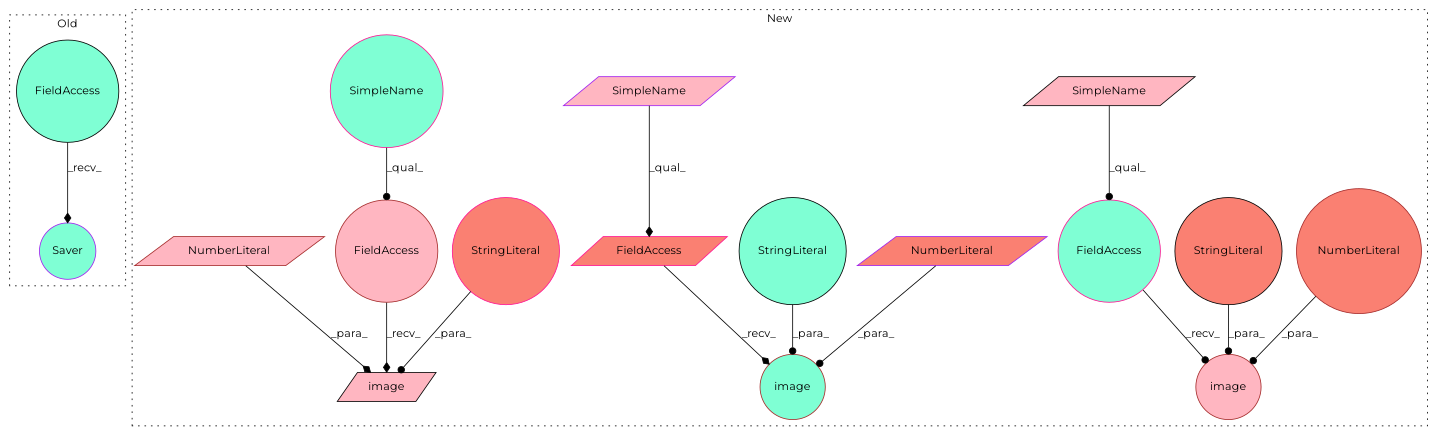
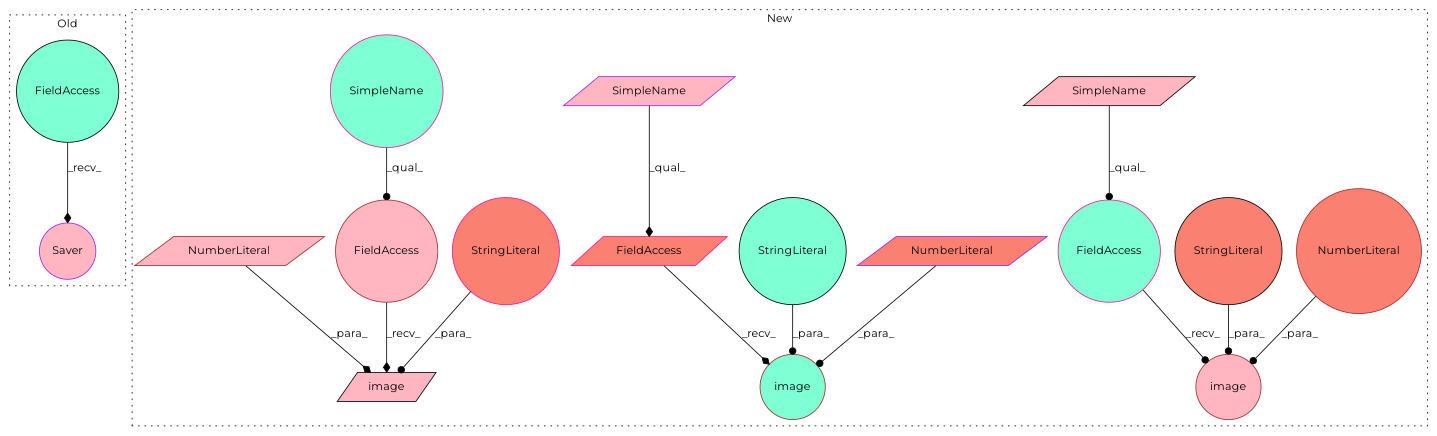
node "Saver": fillcolor aquamarine -> lightpink
